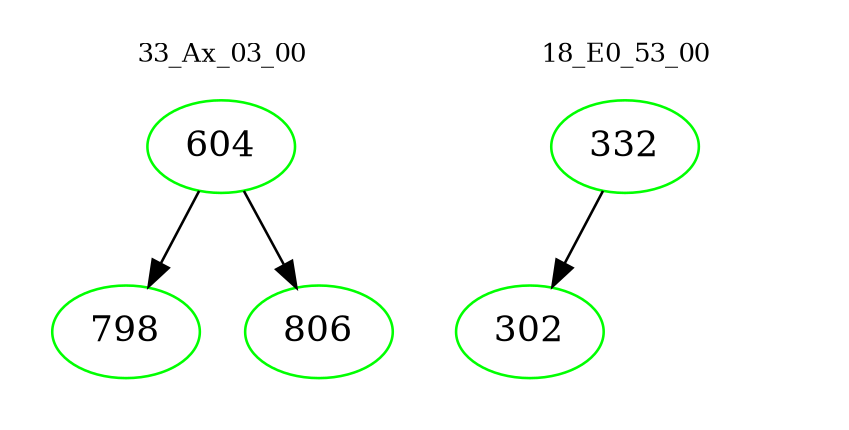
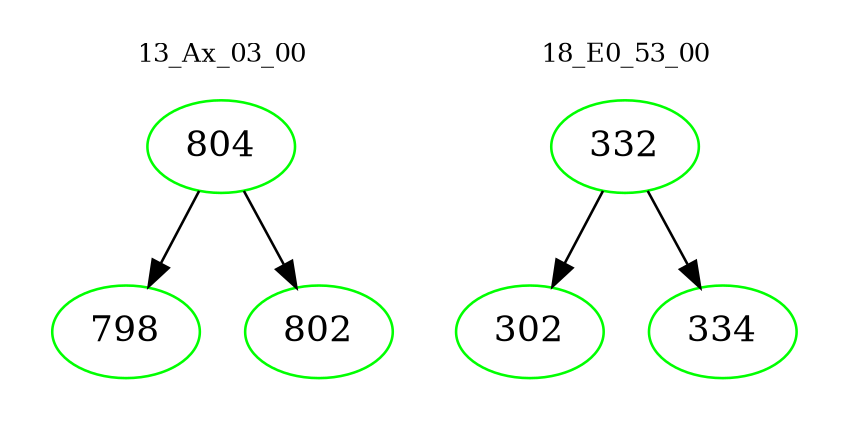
cluster "33_Ax_03_00": label "33_Ax_03_00" -> "13_Ax_03_00"
node "604": label "604" -> "804"
node "806": label "806" -> "802"
node "334": added
